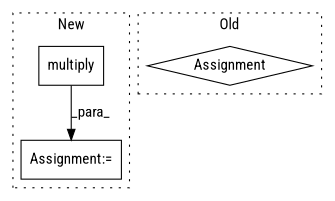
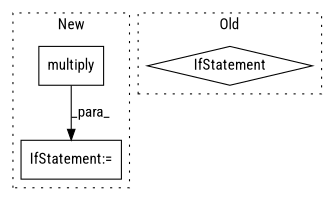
node "Assignment": label "Assignment" -> "IfStatement"
node "Assignment:=": label "Assignment:=" -> "IfStatement:="
